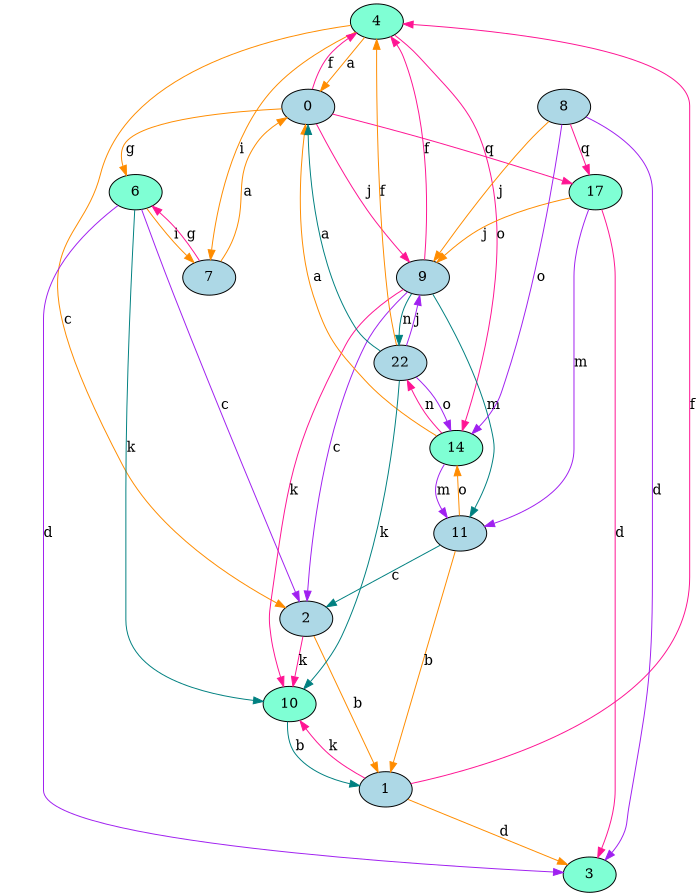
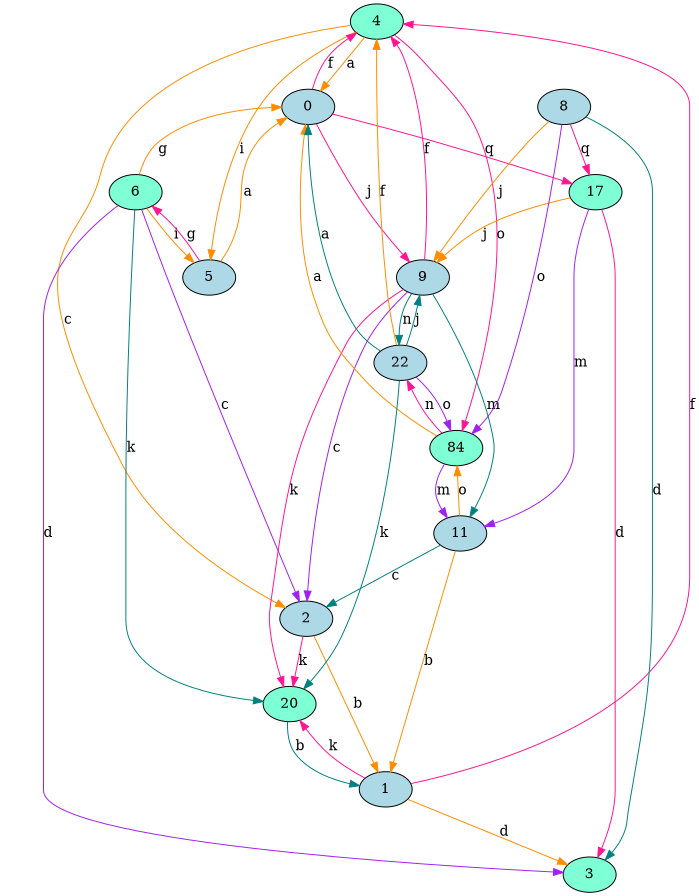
edge "0" -> "6": reversed
node "7": label "7" -> "5"
edge "22" -> "9": color purple -> teal
node "14": label "14" -> "84"
edge "8" -> "3": color purple -> teal
node "10": label "10" -> "20"
